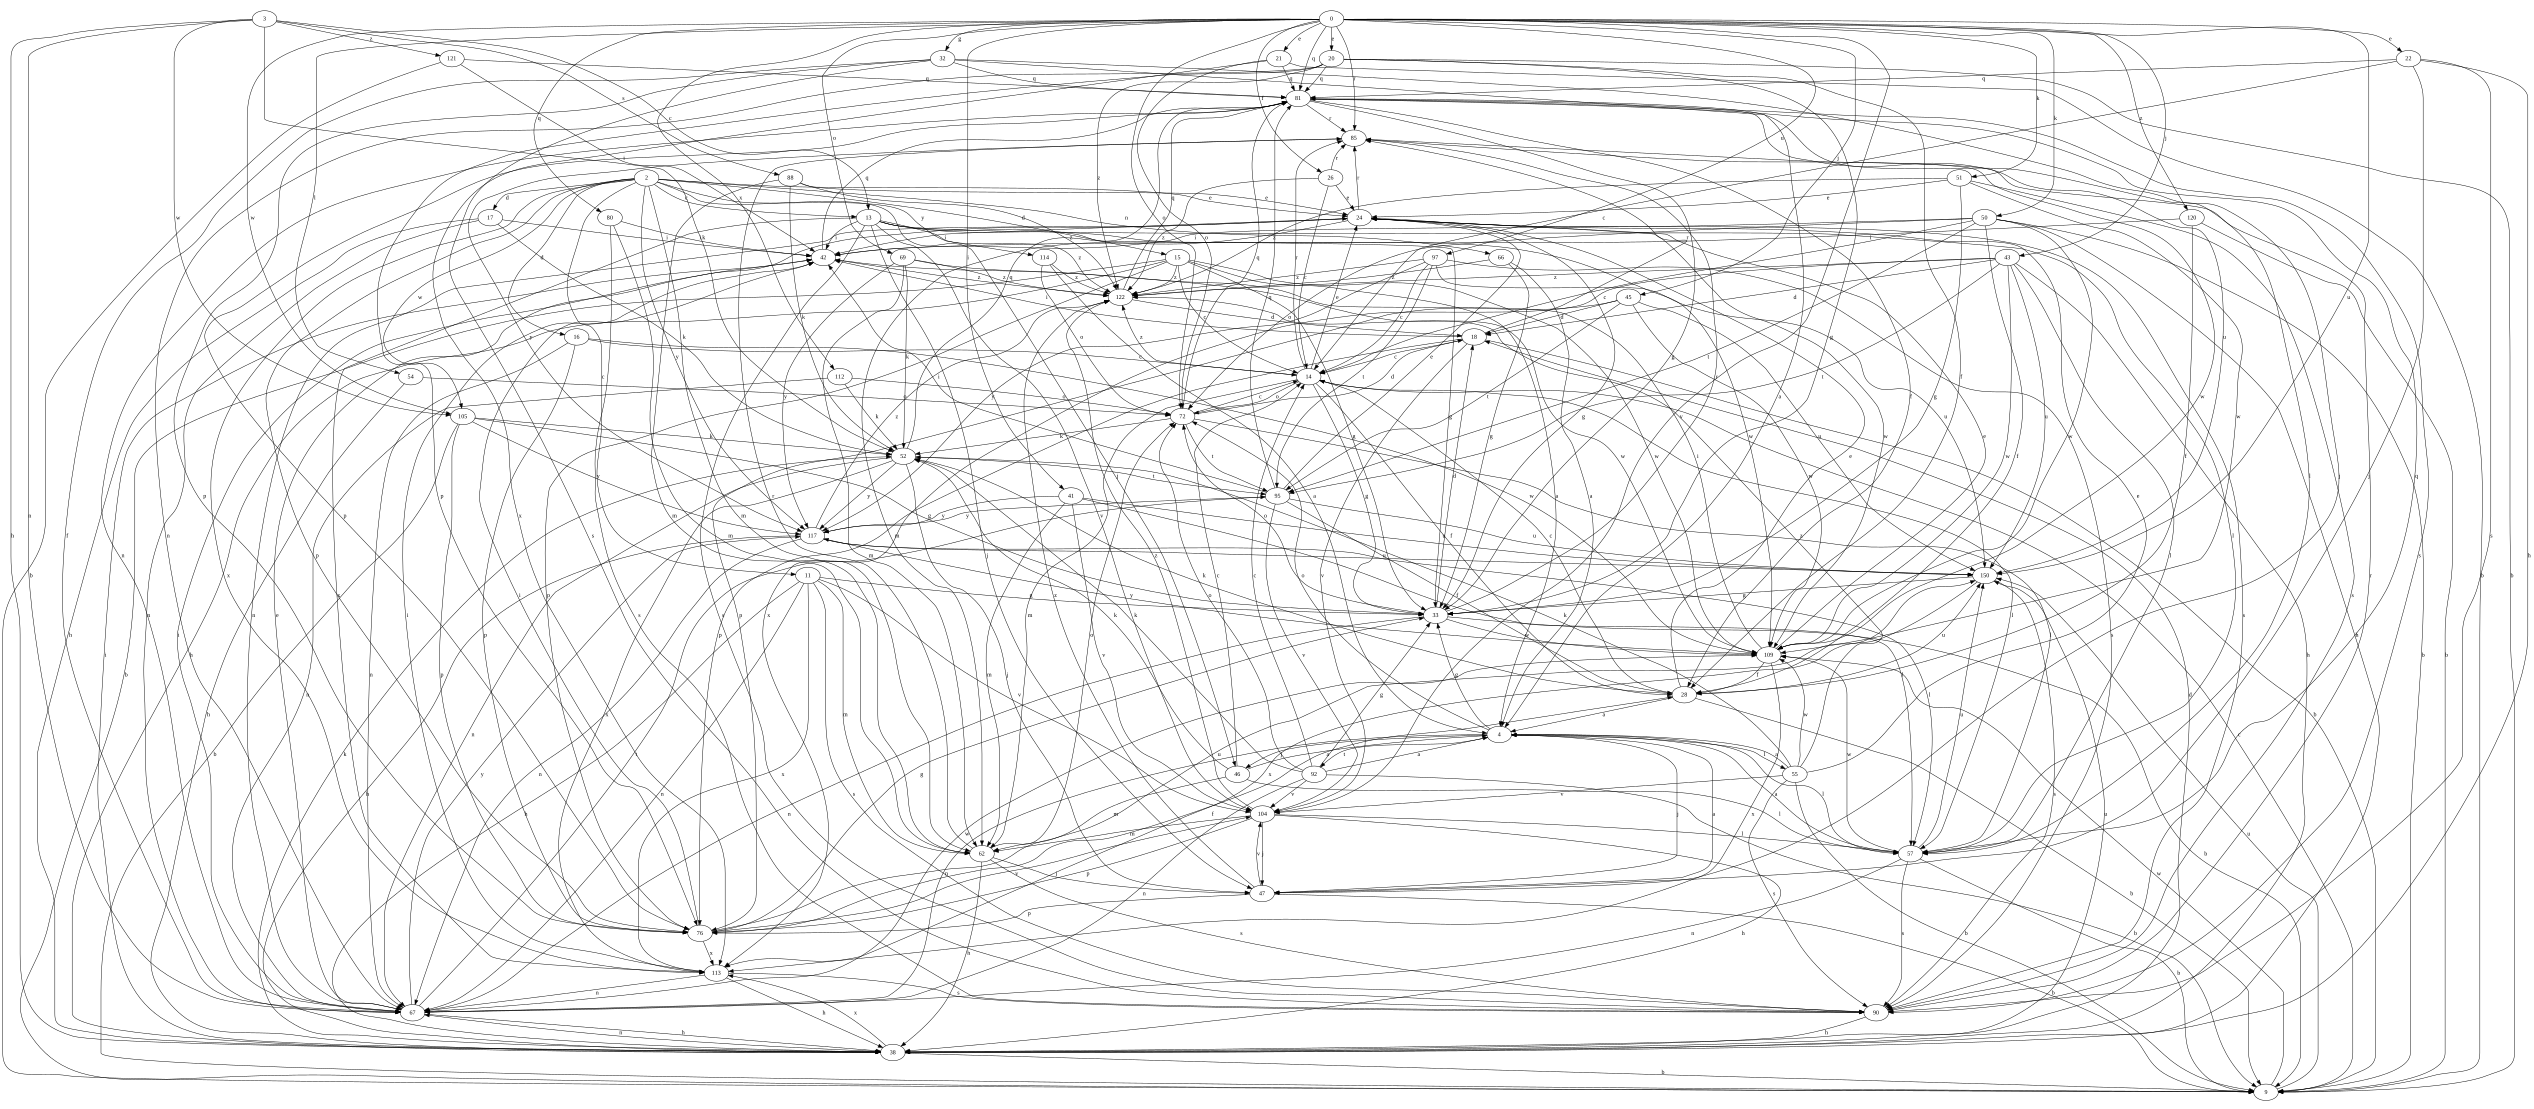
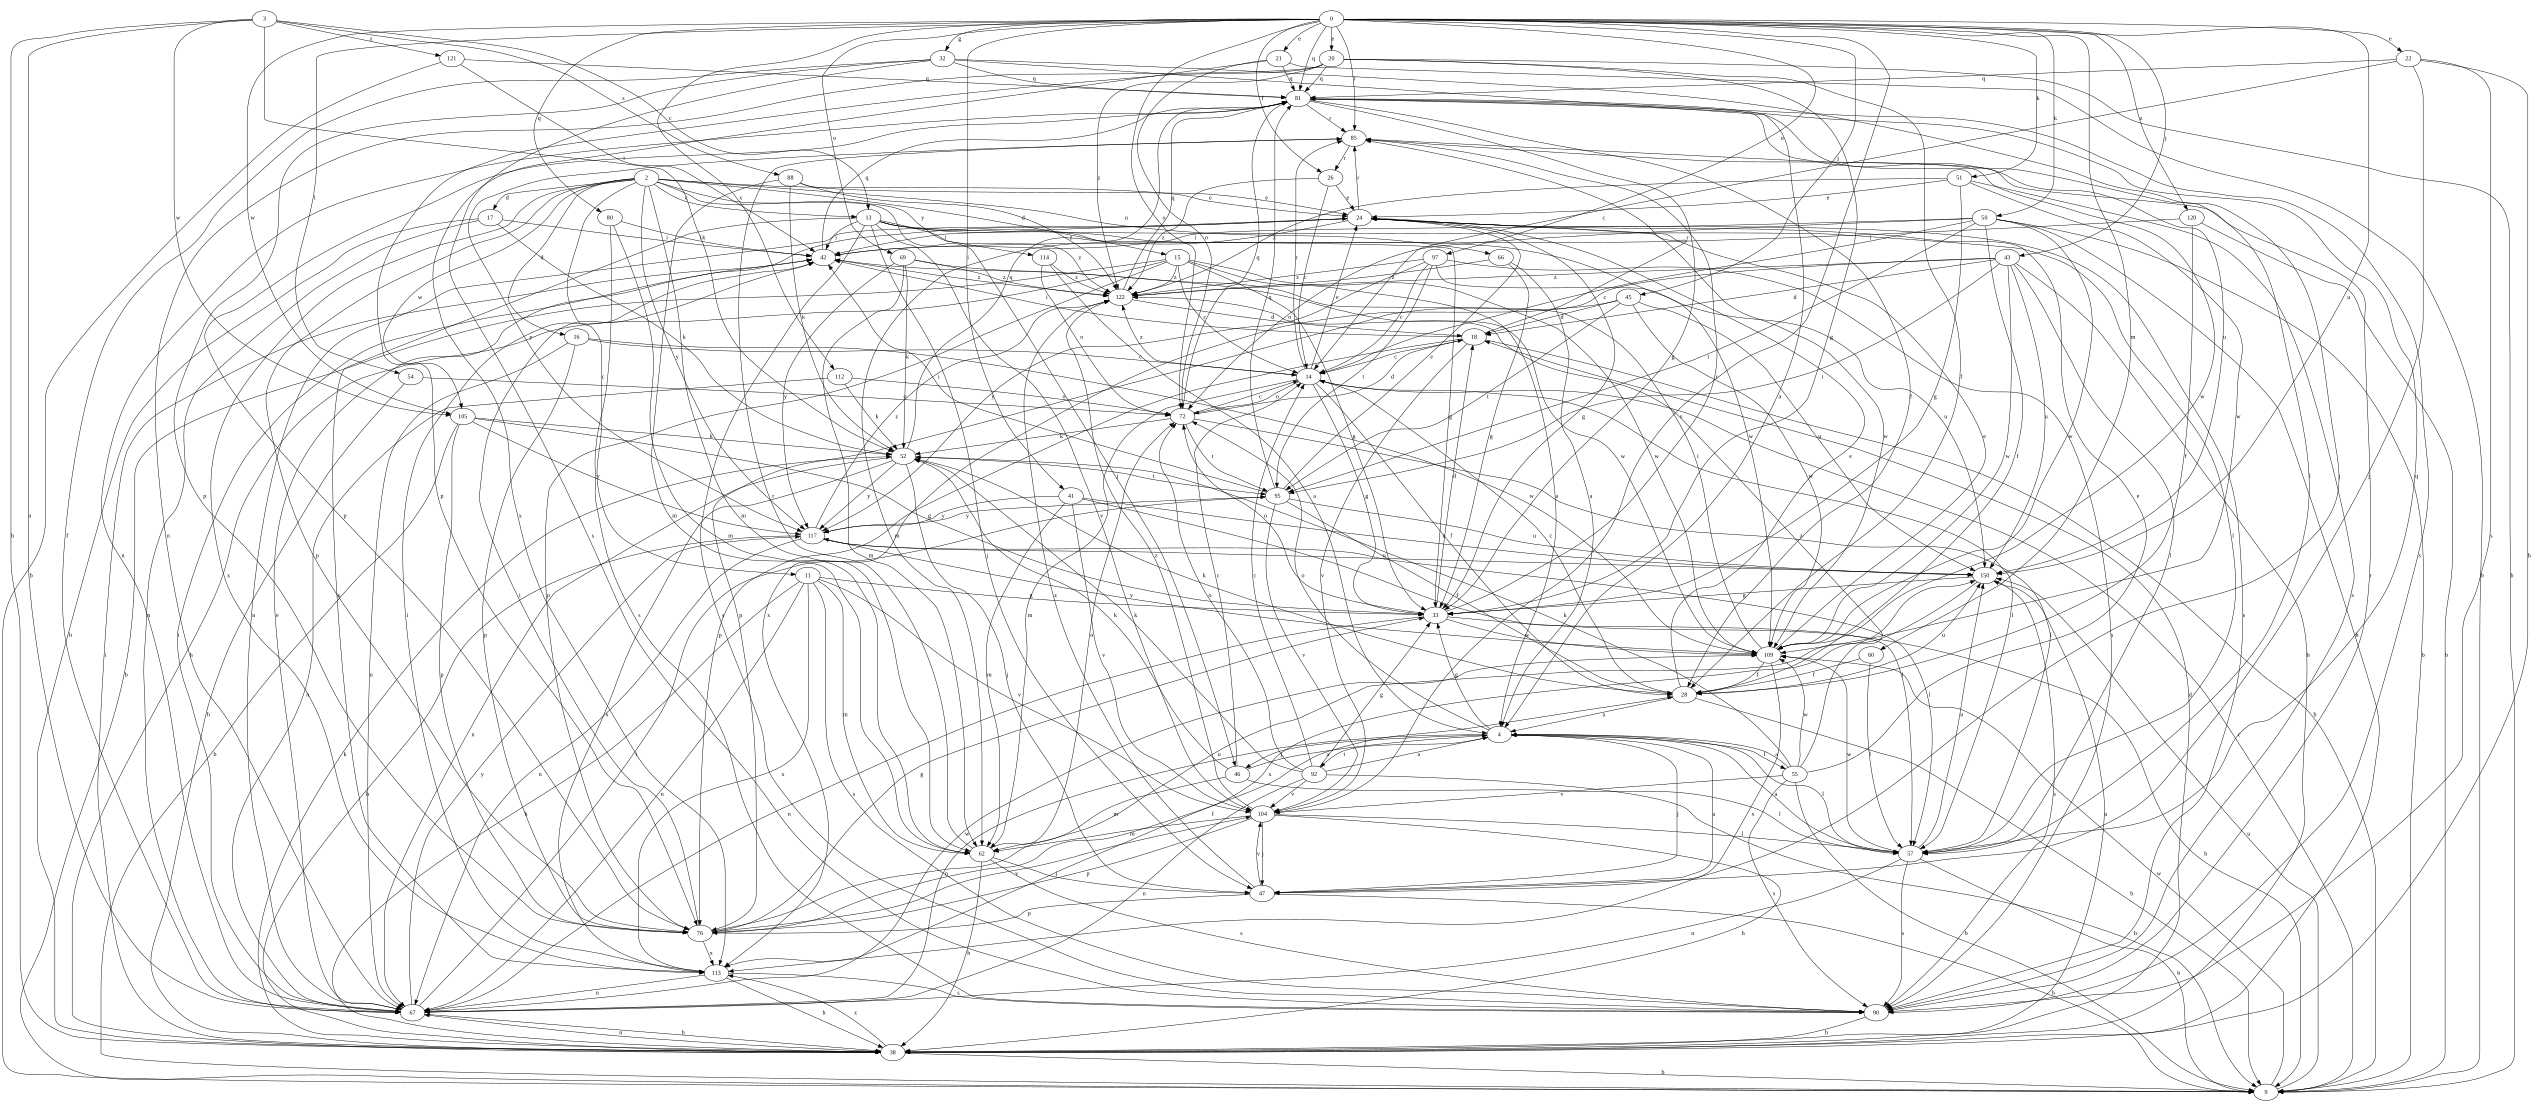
edge "26" -> "85": reversed
node "60": added
